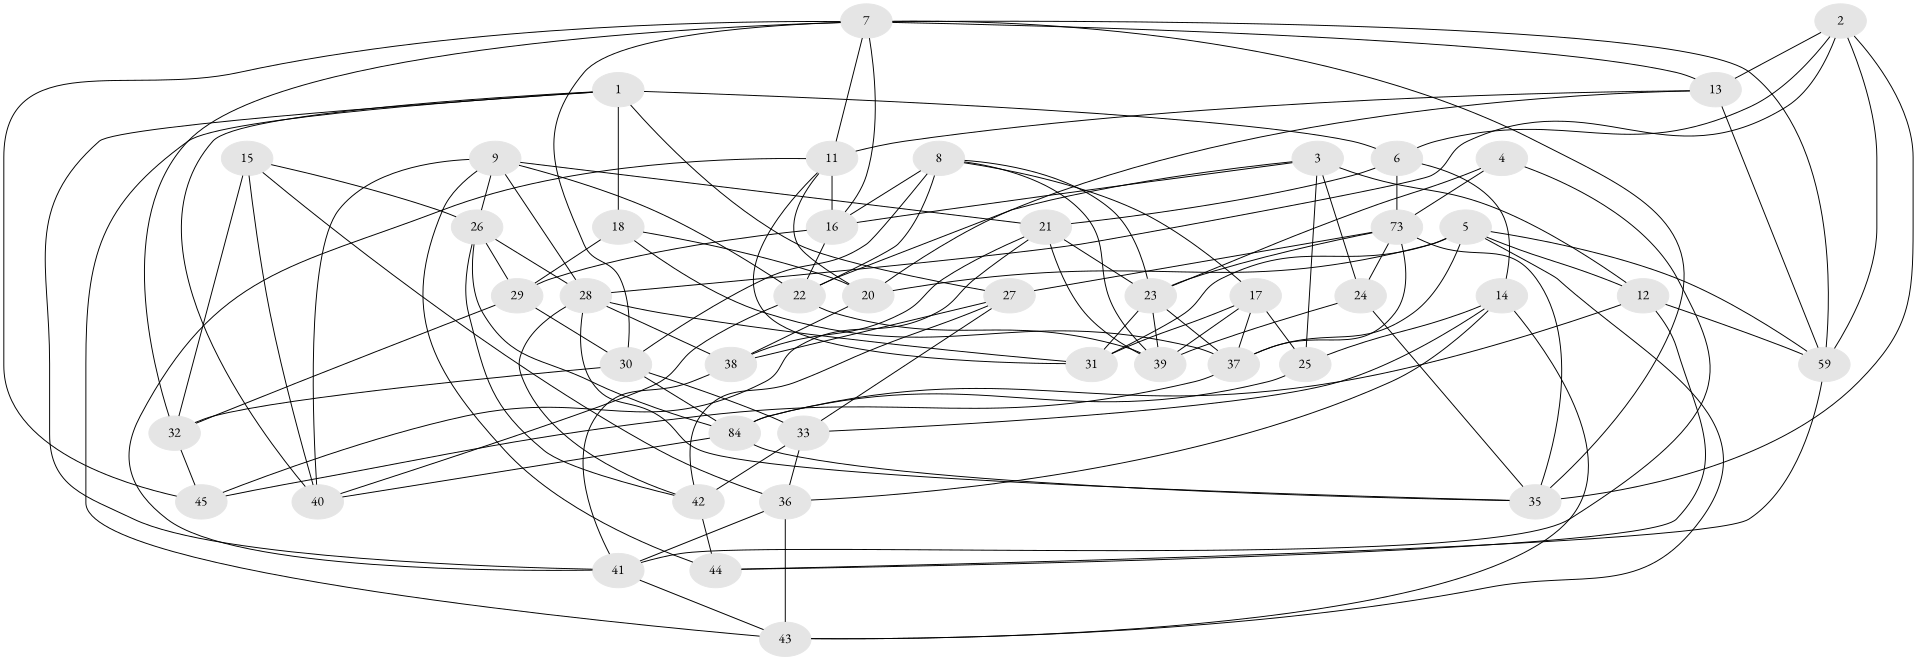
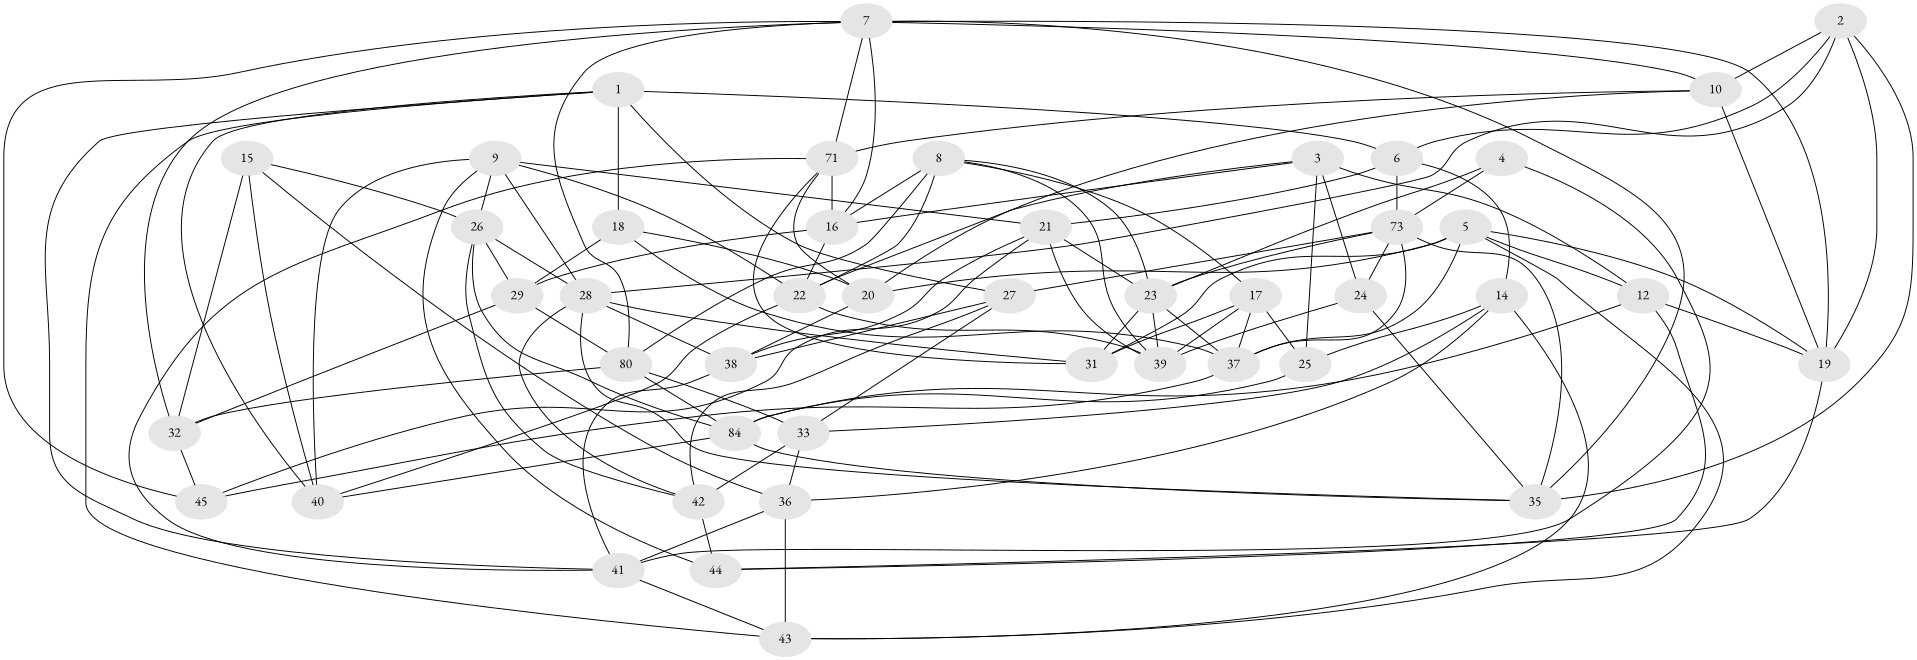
node "13": label "13" -> "10"
node "11": label "11" -> "71"
node "30": label "30" -> "80"
node "59": label "59" -> "19"
